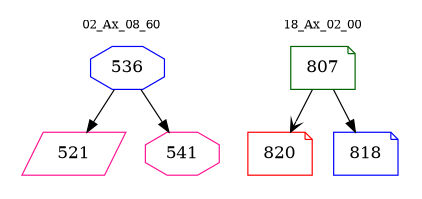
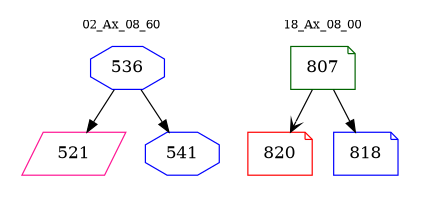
cluster "18_Ax_02_00": label "18_Ax_02_00" -> "18_Ax_08_00"
node "541": color deeppink -> blue
